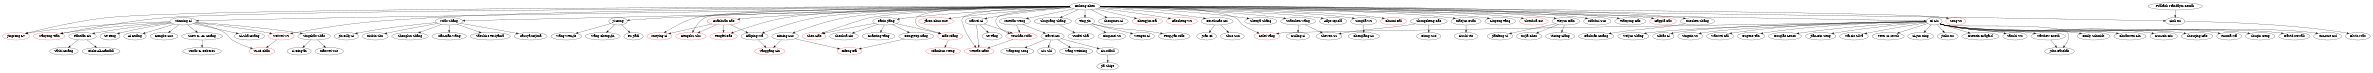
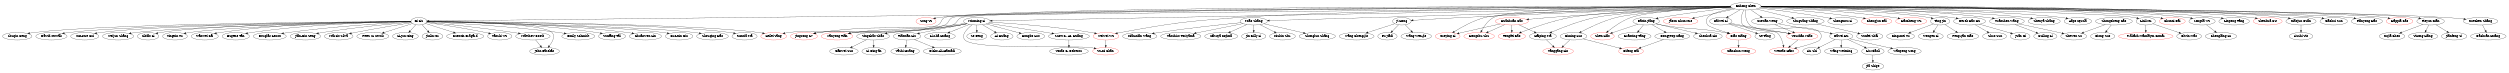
node "Prakash Mandaym Comar": color black -> red
edge "Prakash Mandaym Comar" -> "Linli Xu": reversed
node "Yunfang Tai": added
